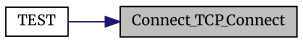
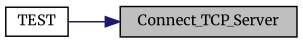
node "Connect_TCP_Connect": label "Connect_TCP_Connect" -> "Connect_TCP_Server"
